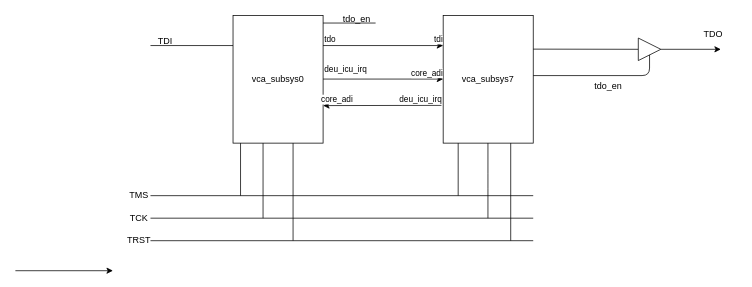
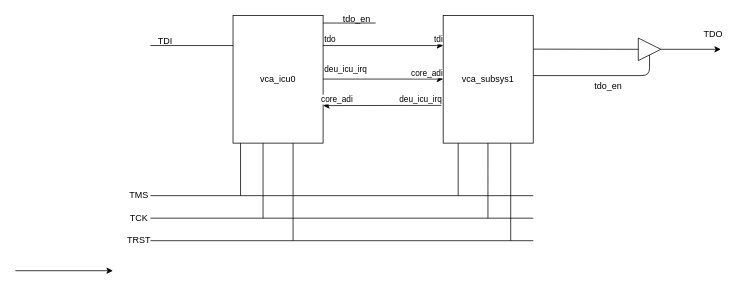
node "vca_subsys0": label "vca_subsys0" -> "vca_icu0"
node "vca_subsys7": label "vca_subsys7" -> "vca_subsys1"
